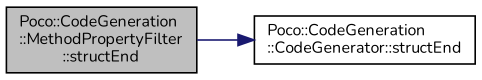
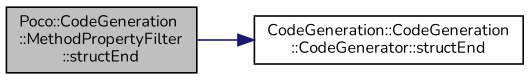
node "Poco::CodeGeneration ::CodeGenerator::structEnd": label "Poco::CodeGeneration ::CodeGenerator::structEnd" -> "CodeGeneration::CodeGeneration ::CodeGenerator::structEnd"
